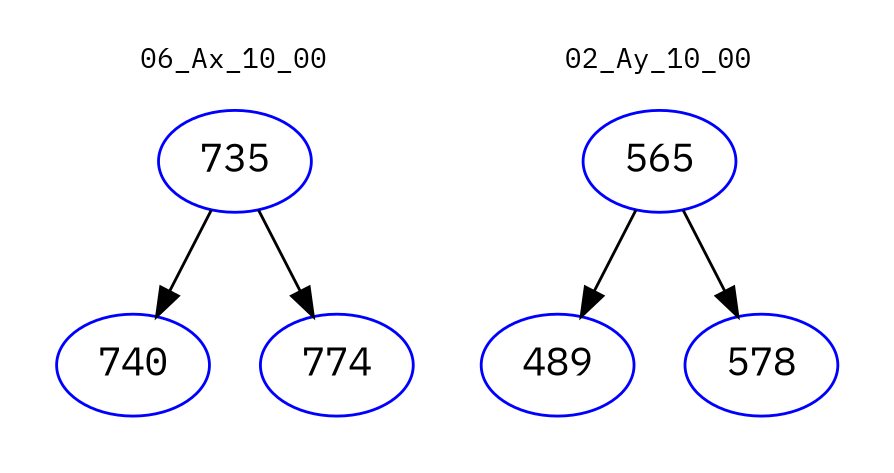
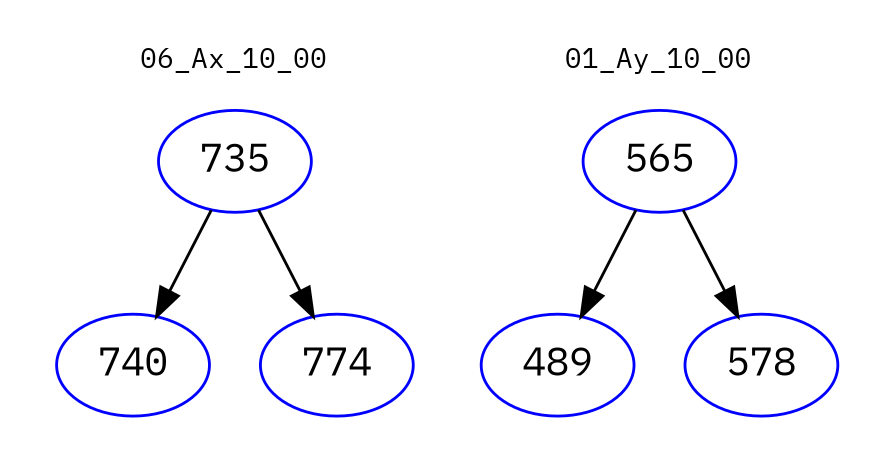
cluster "02_Ay_10_00": label "02_Ay_10_00" -> "01_Ay_10_00"
